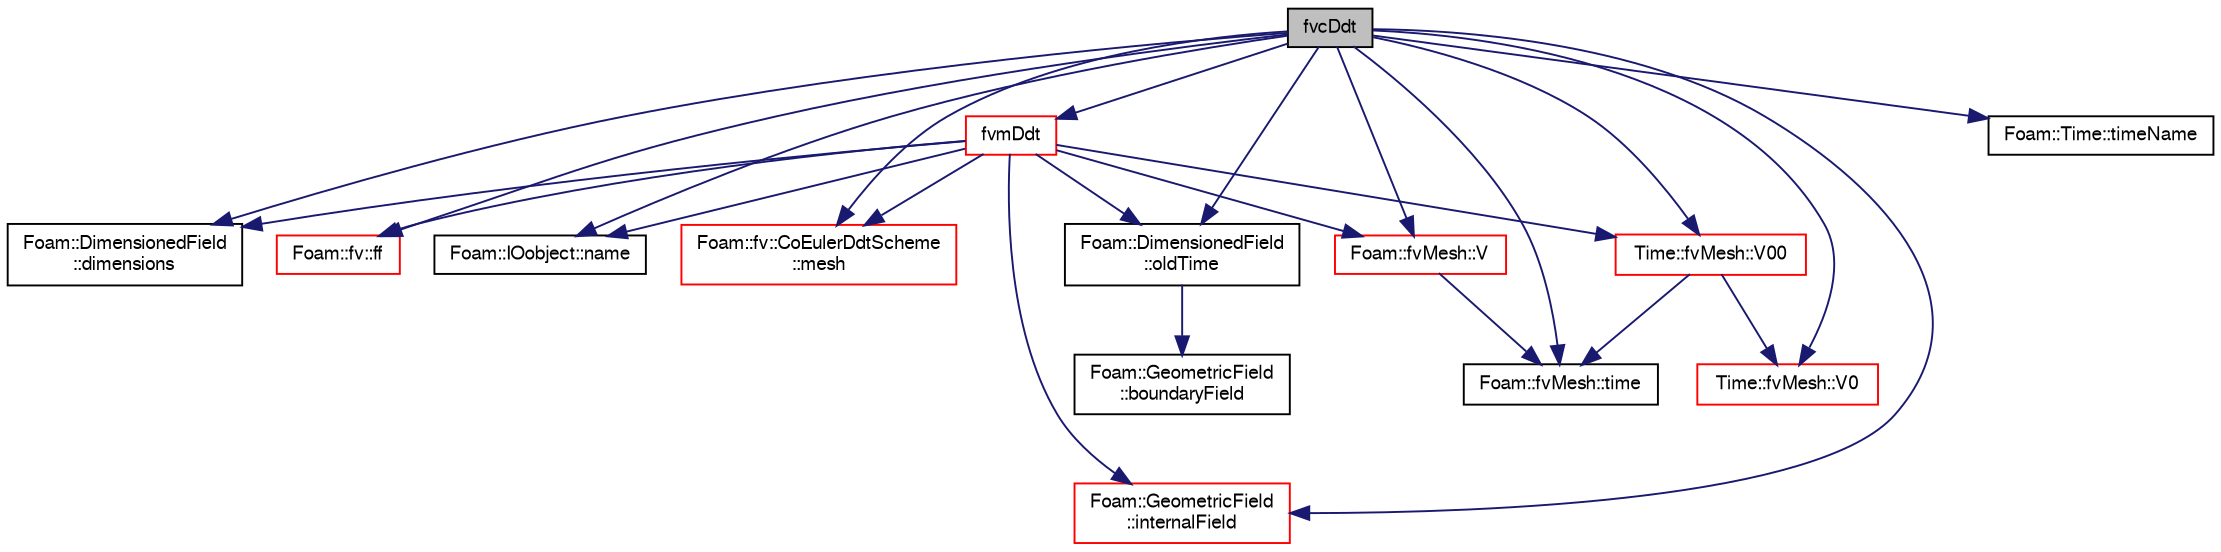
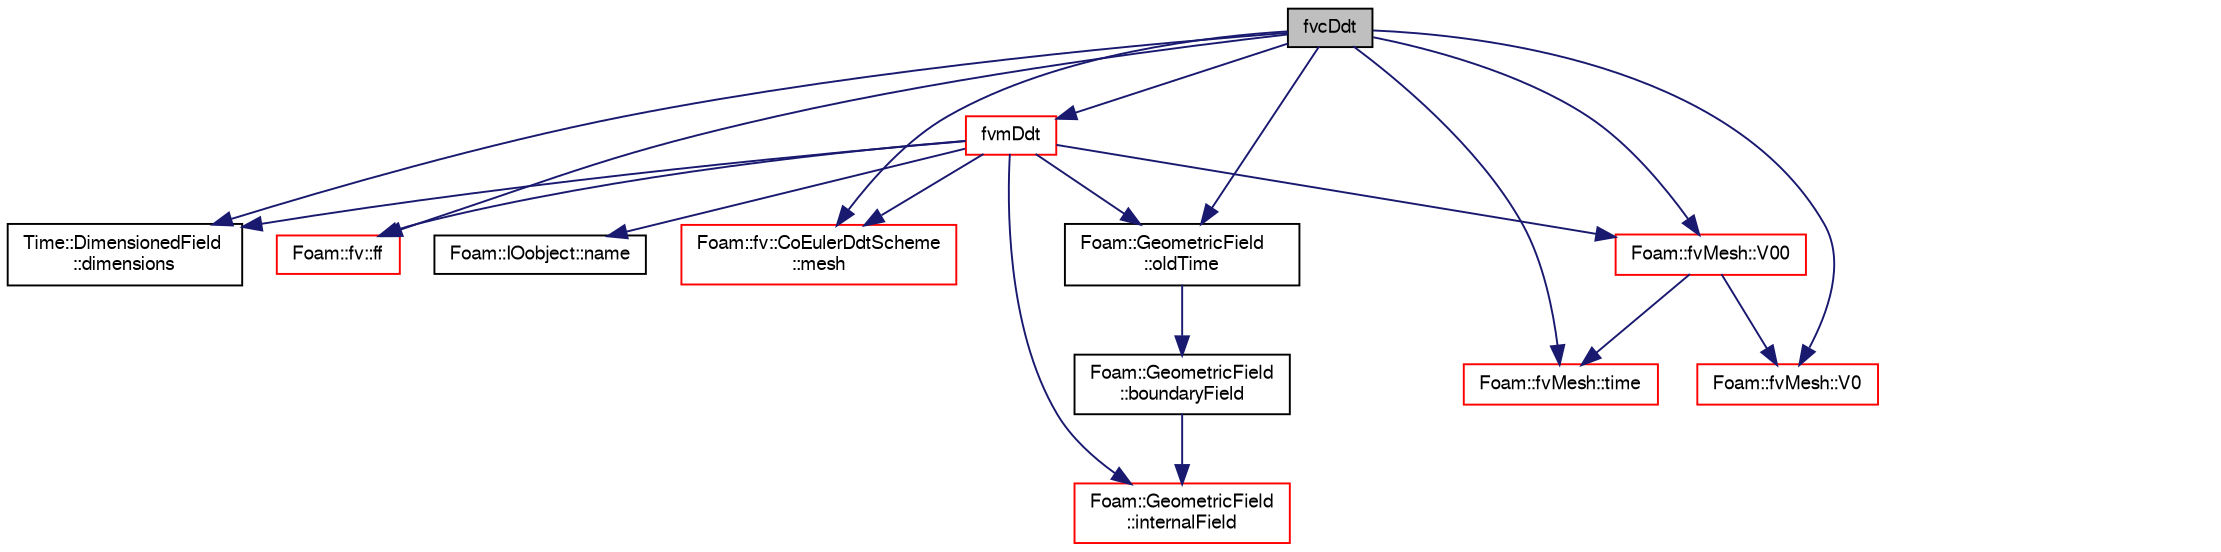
edge "fvcDdt" -> "Foam::IOobject::name": removed
node "Foam::Time::timeName": removed
node "Foam::DimensionedField ::dimensions": label "Foam::DimensionedField ::dimensions" -> "Time::DimensionedField ::dimensions"
node "Foam::DimensionedField ::oldTime": label "Foam::DimensionedField ::oldTime" -> "Foam::GeometricField ::oldTime"
node "Foam::fvMesh::V": removed
node "Time::fvMesh::V00": label "Time::fvMesh::V00" -> "Foam::fvMesh::V00"
edge "fvcDdt" -> "Foam::GeometricField ::internalField": now "Foam::GeometricField ::boundaryField" -> "Foam::GeometricField ::internalField"
node "Foam::fvMesh::time": color black -> red
node "Time::fvMesh::V0": label "Time::fvMesh::V0" -> "Foam::fvMesh::V0"
